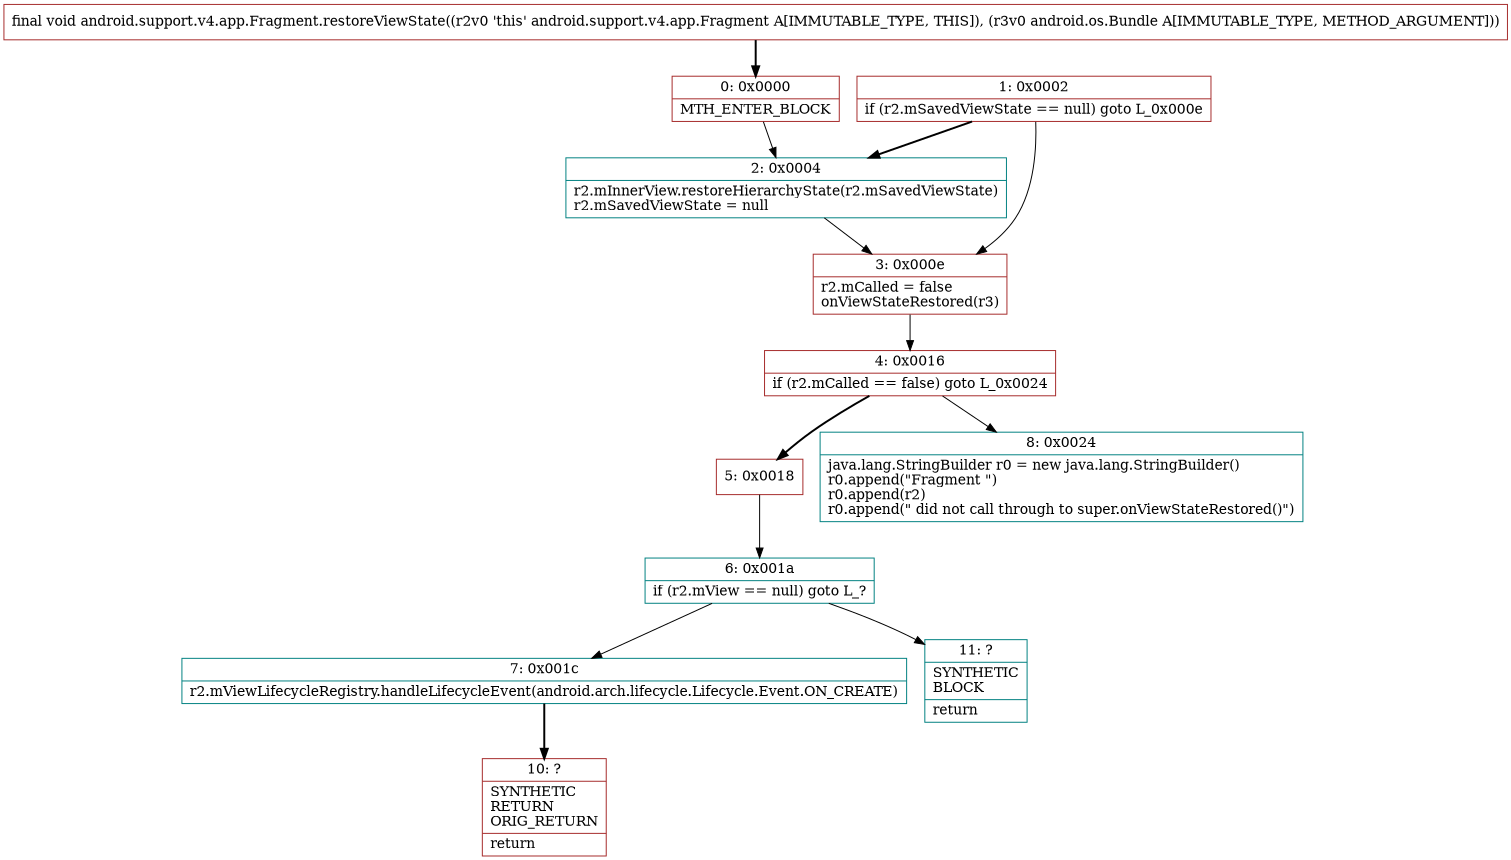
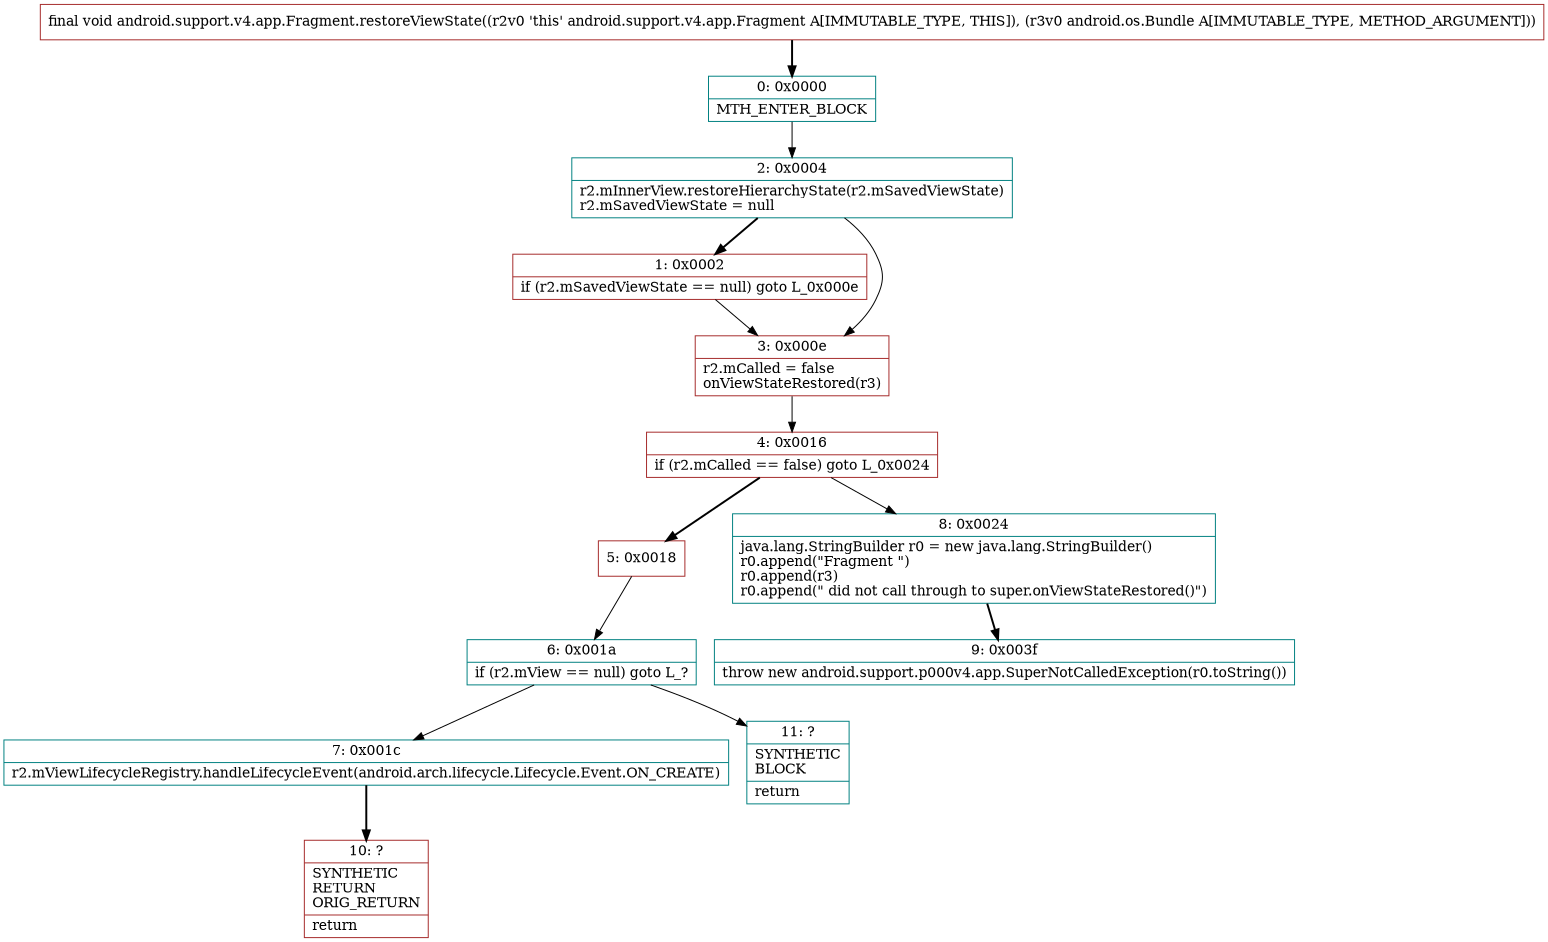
node "0: 0x0000": color brown -> teal
edge "1: 0x0002" -> "2: 0x0004": reversed
node "8: 0x0024": text "r0.append(r2)" -> "r0.append(r3)"
node "9: 0x003f": added
